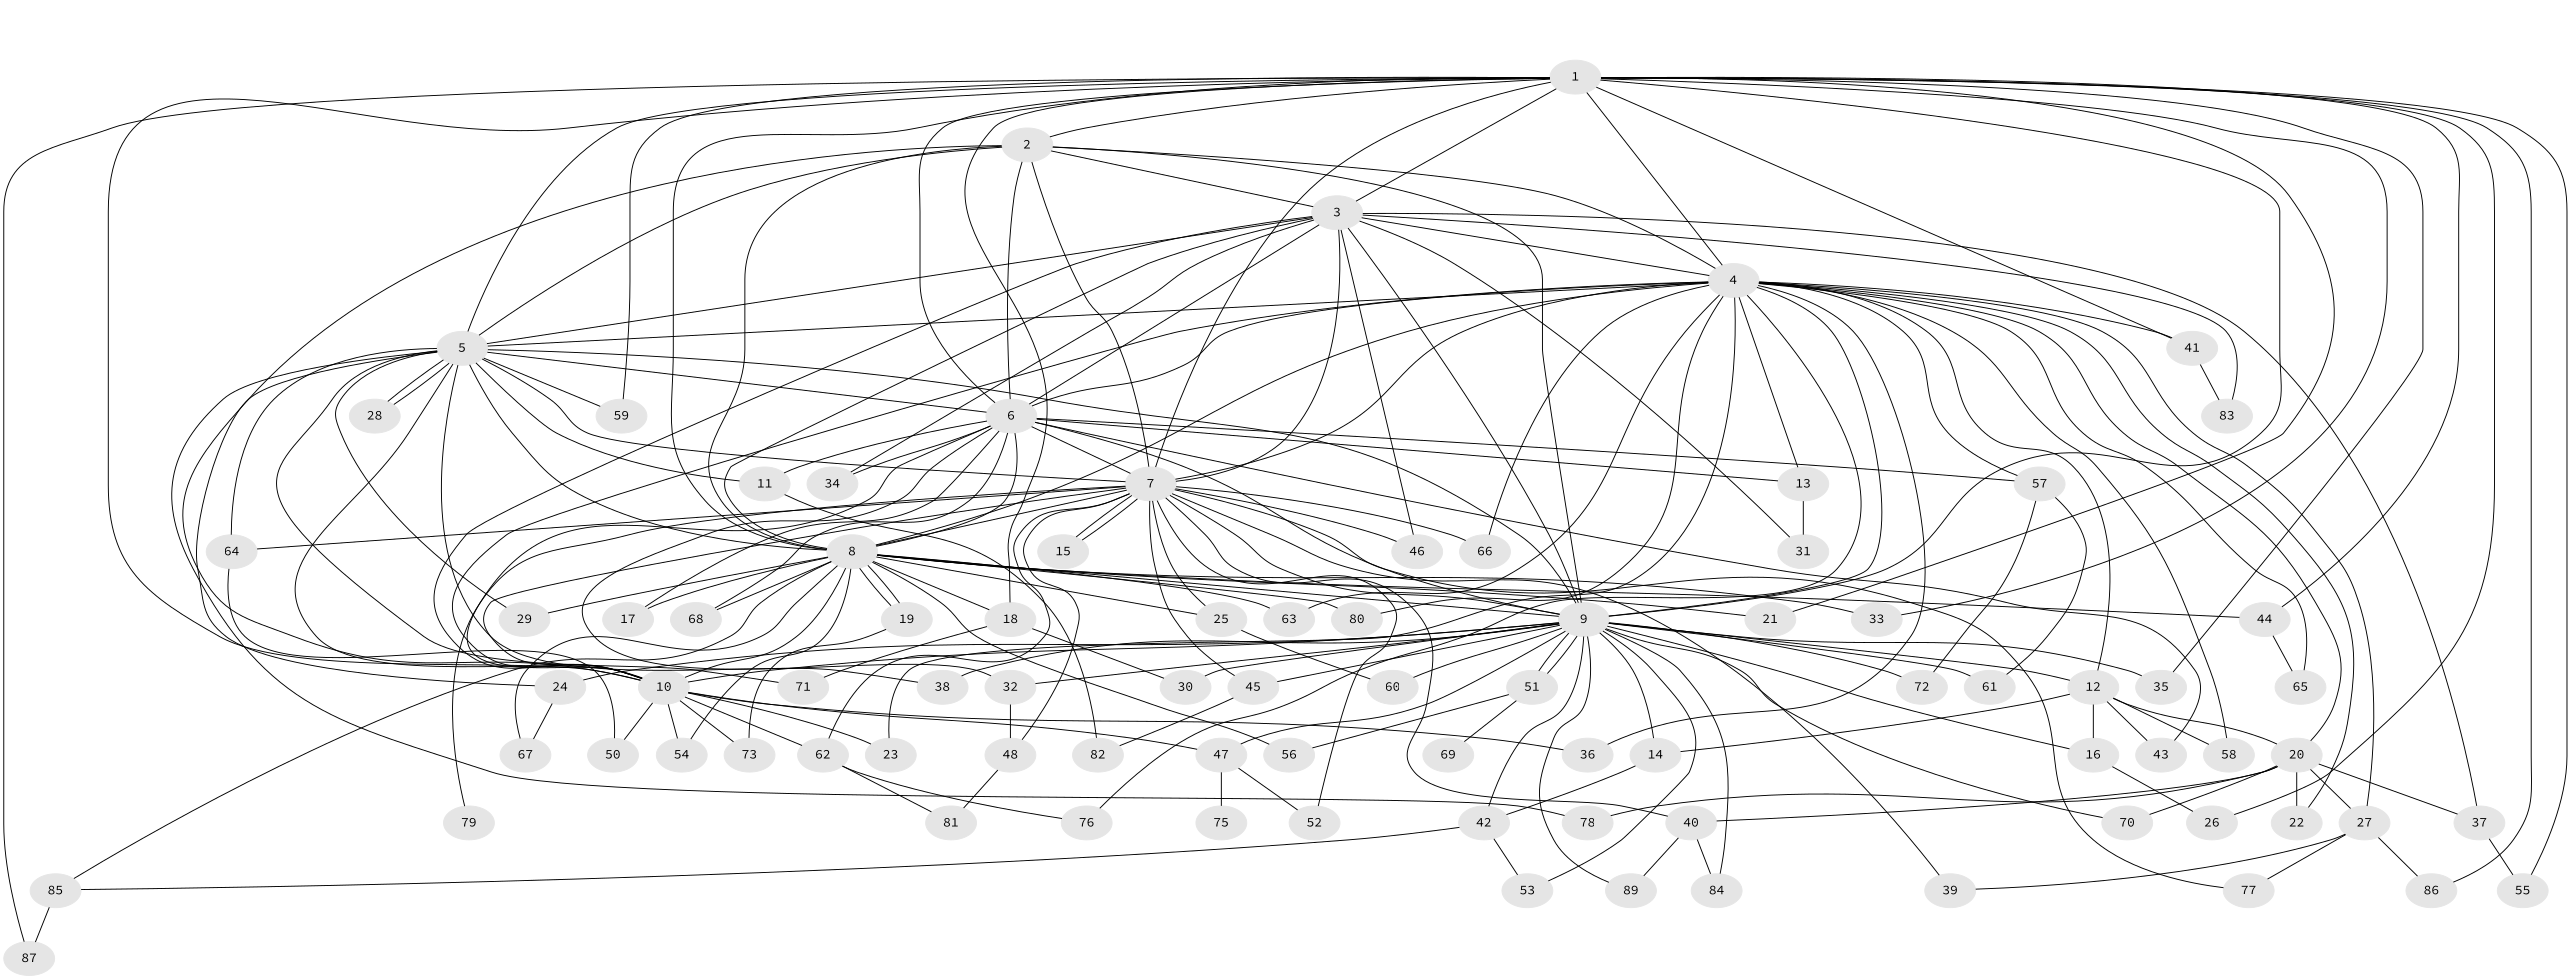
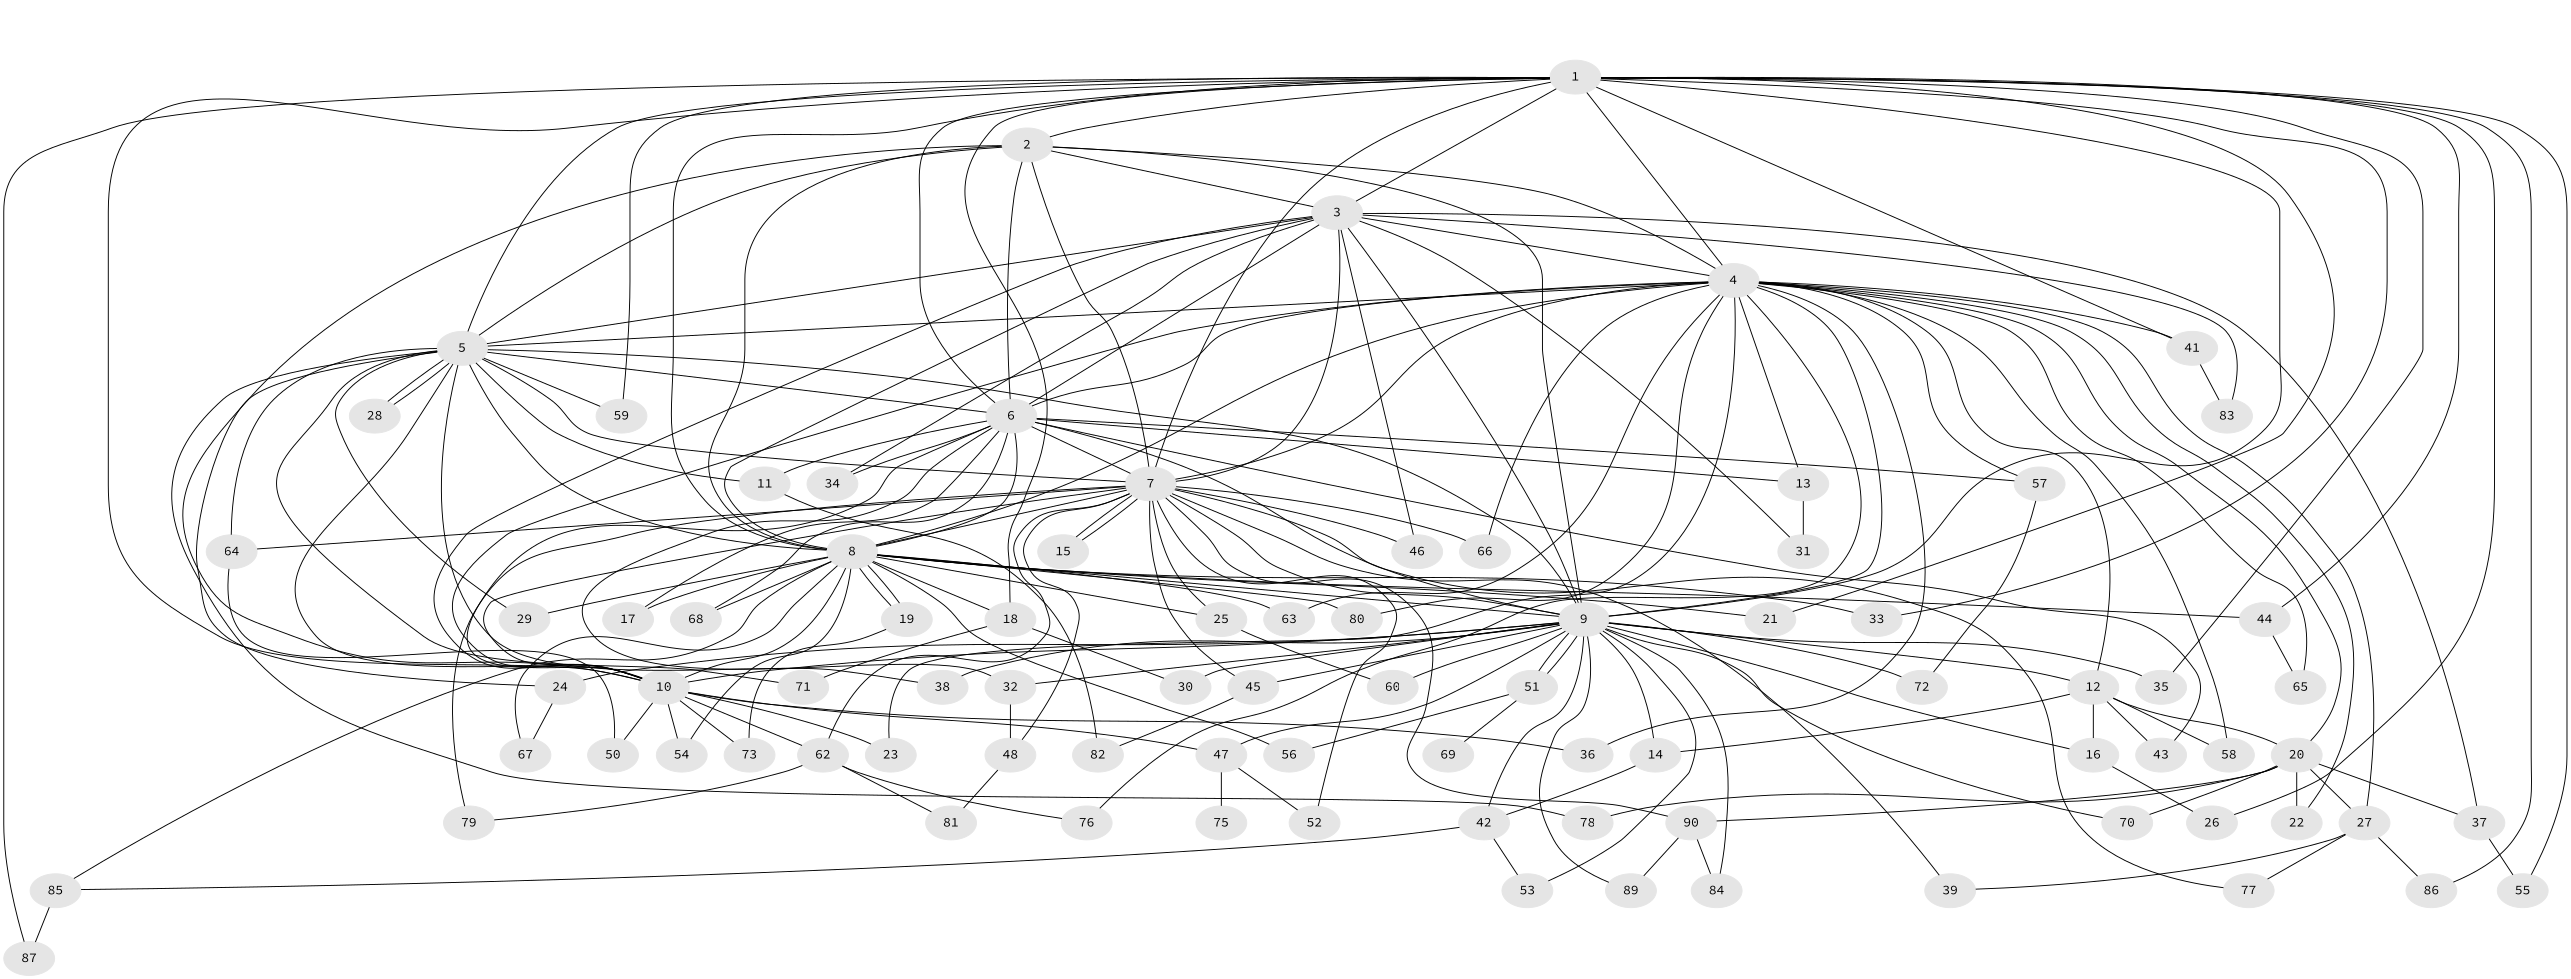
node "61": removed
edge "62" -- "79": added
node "40": label "40" -> "90"
